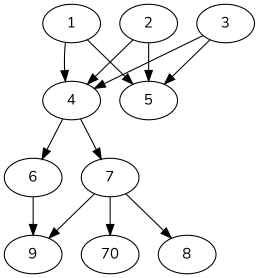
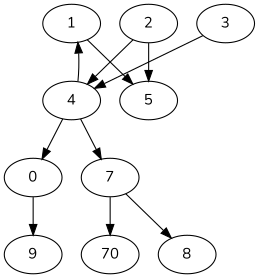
edge "1" -> "4": reversed
edge "3" -> "5": removed
node "6": label "6" -> "0"
edge "7" -> "9": removed
